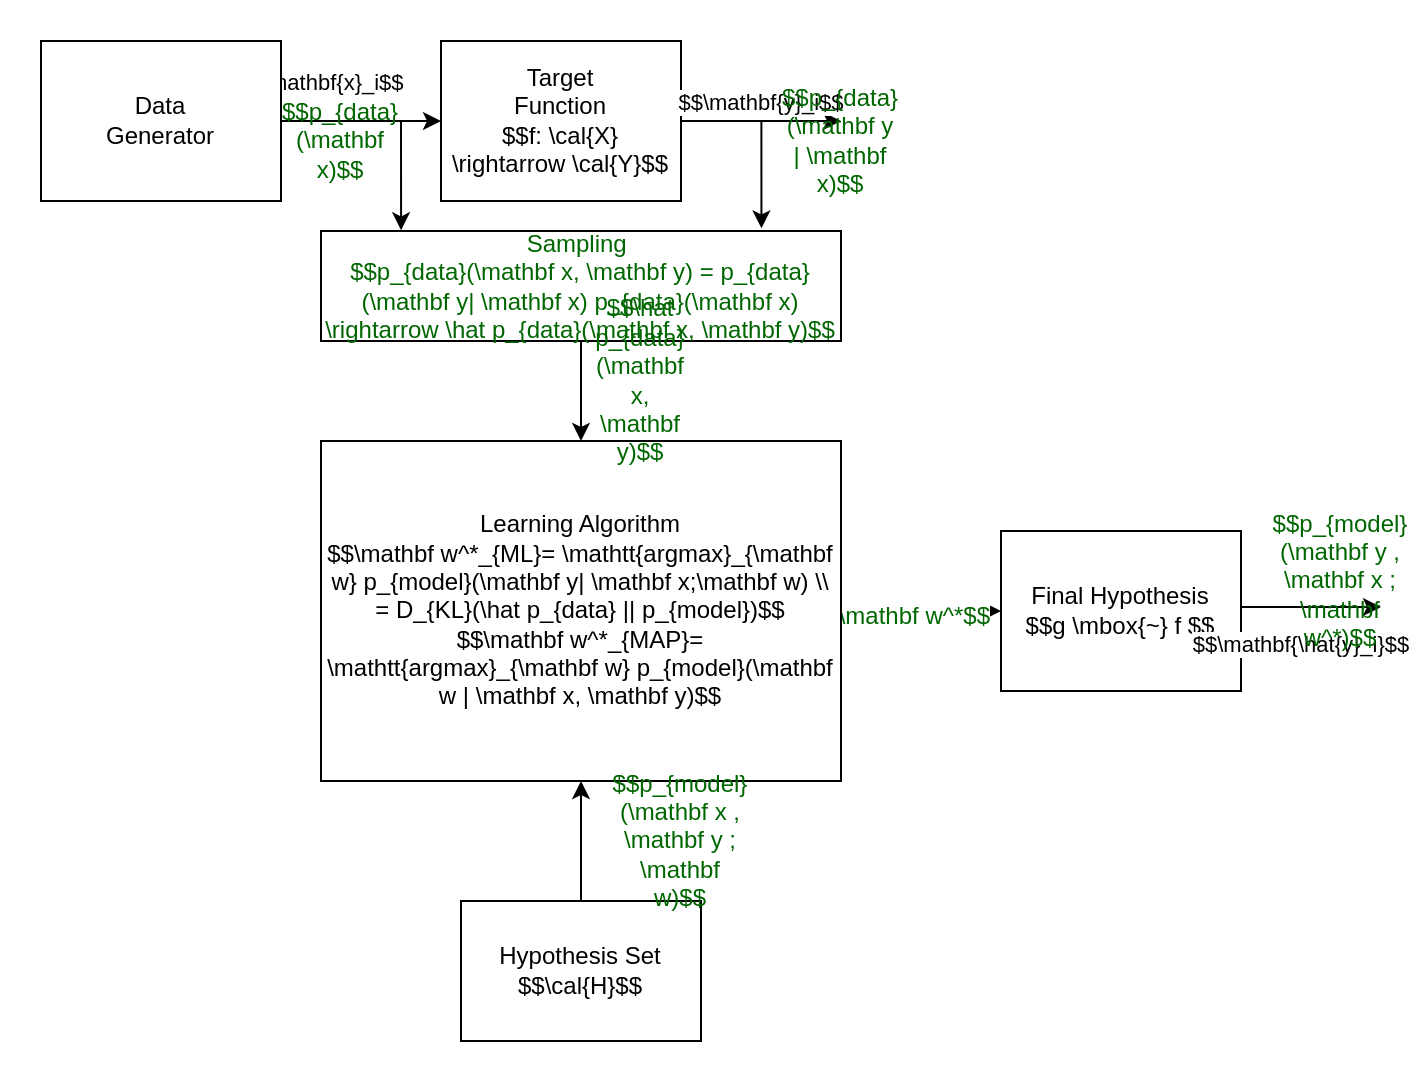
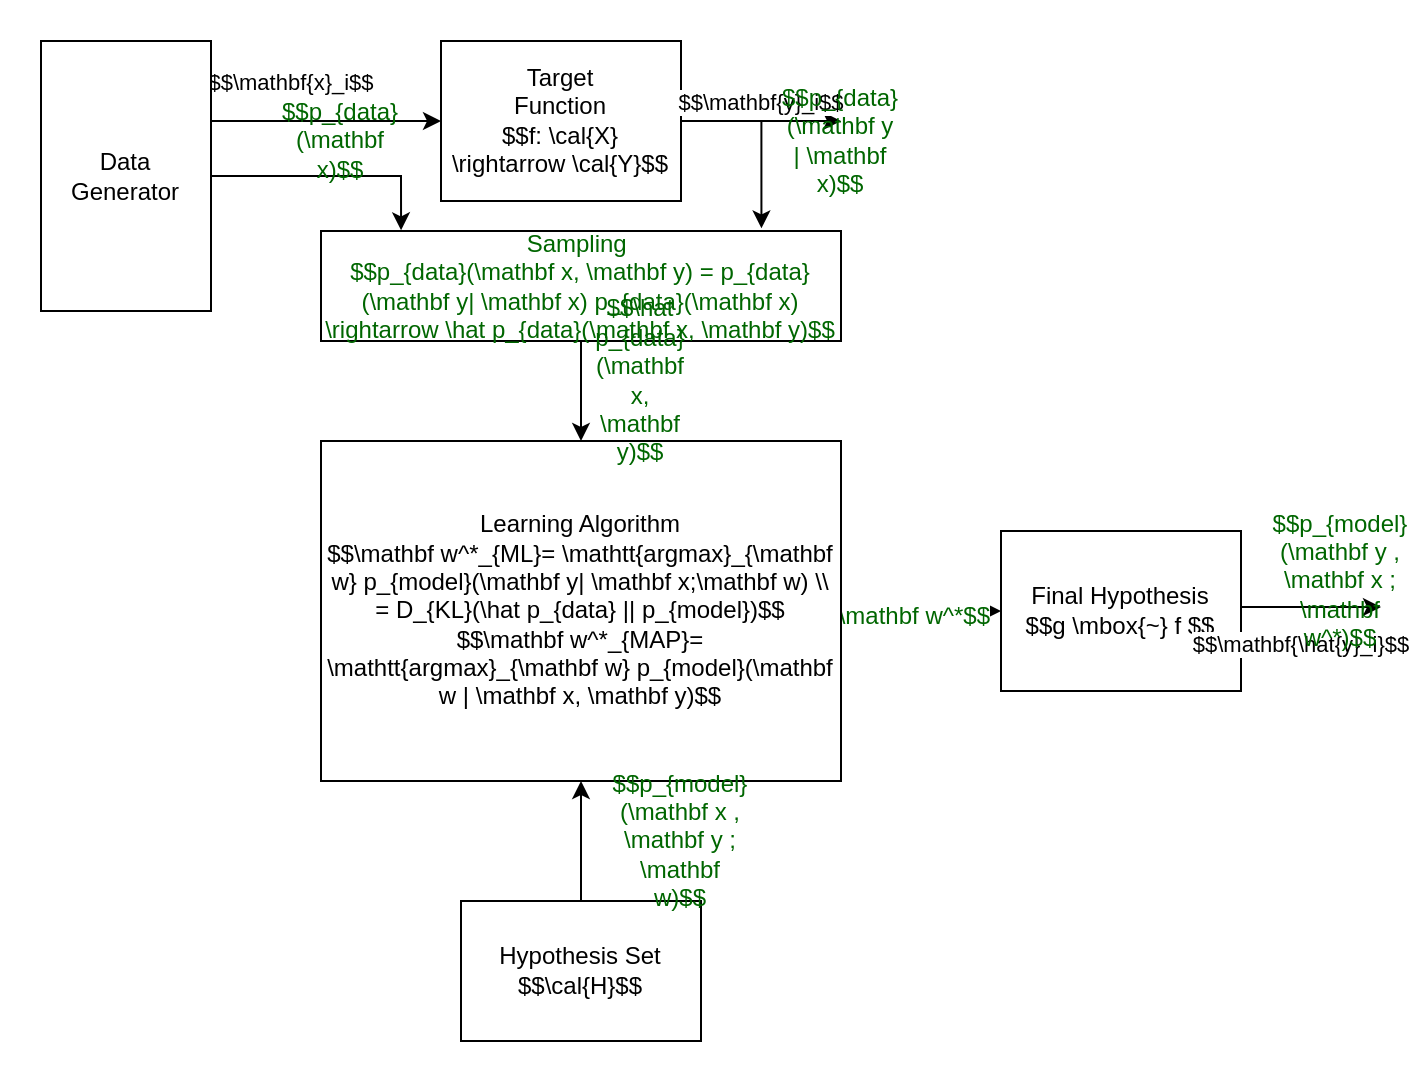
node "Data Generator": size 240x160 -> 170x270
